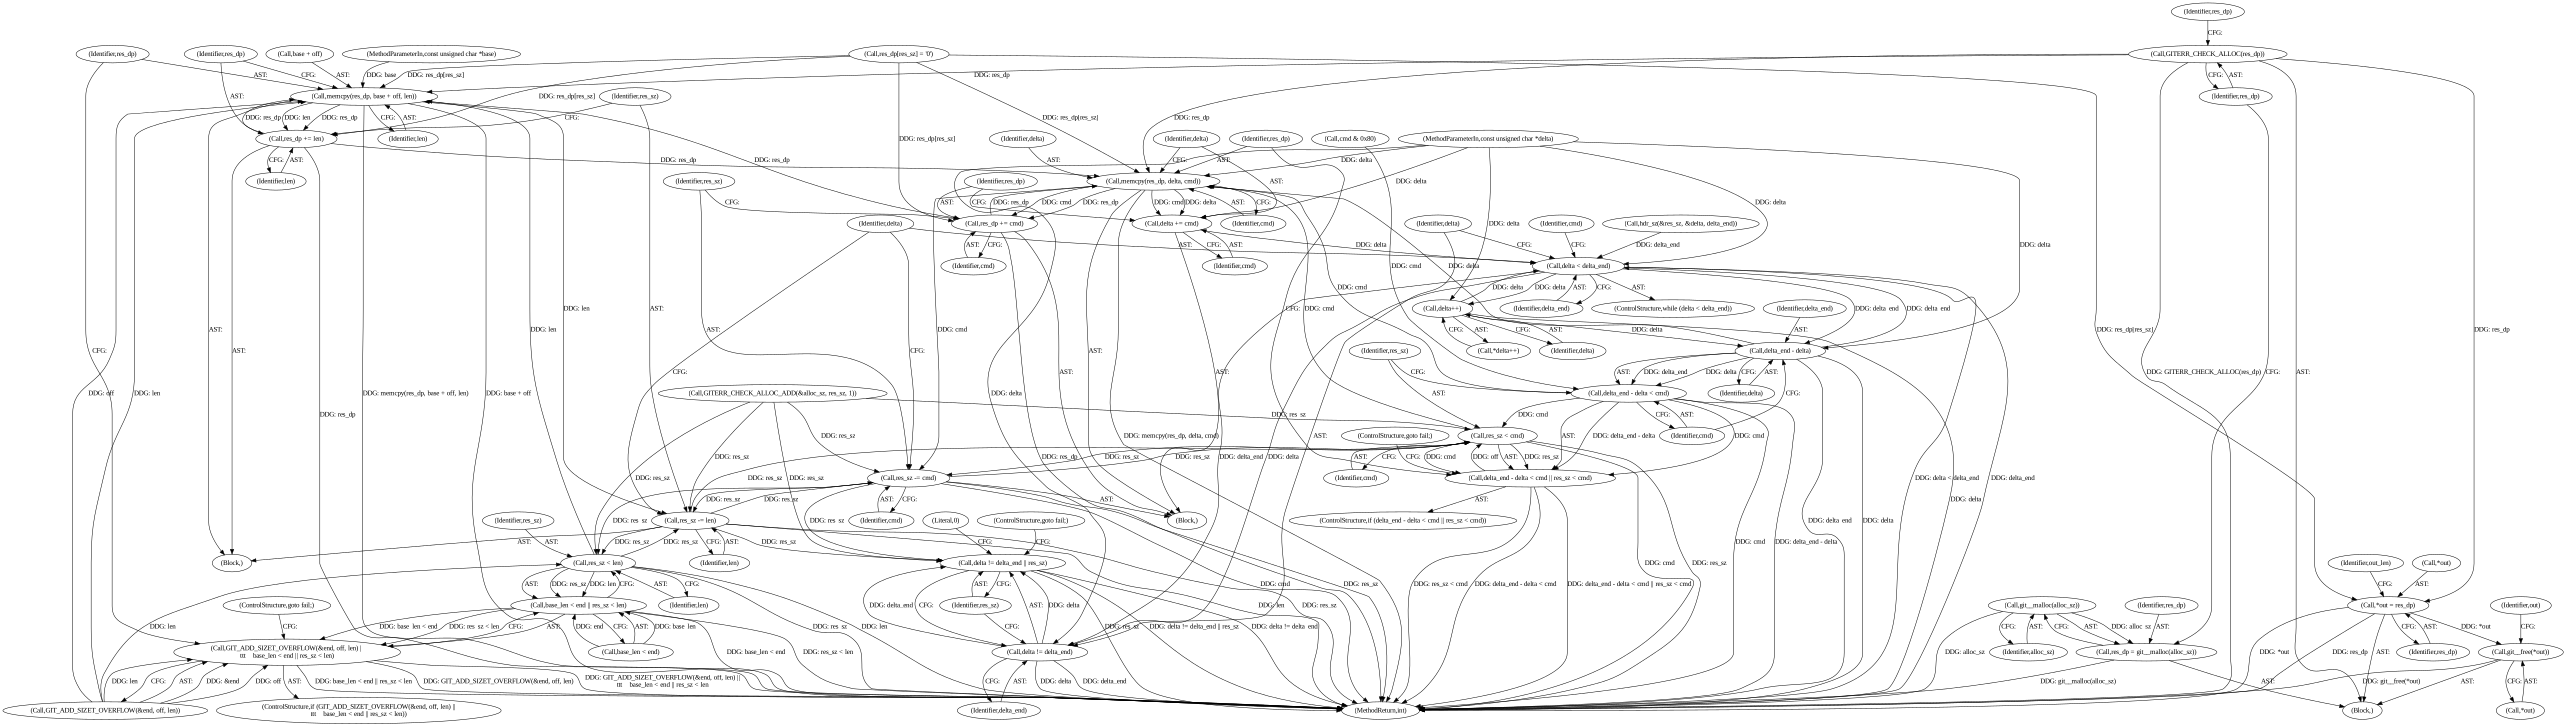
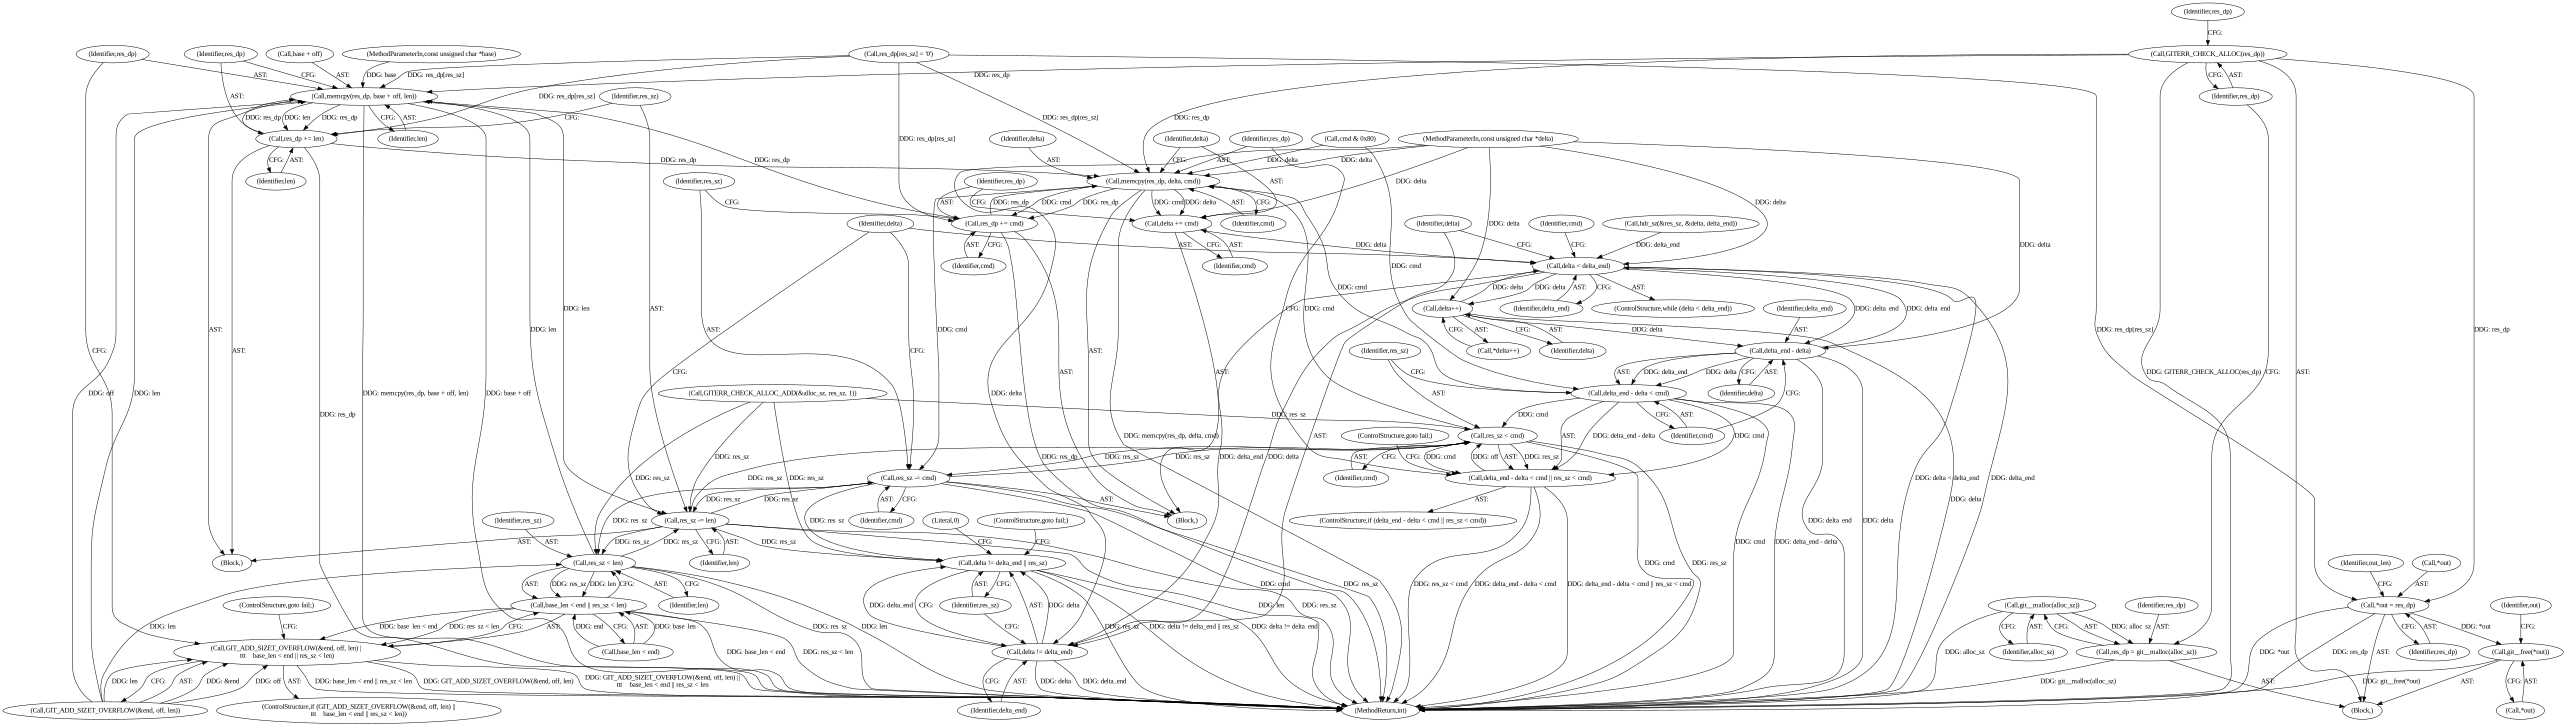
edge "(Call,delta_end - delta)" -> "(Call,memcpy(res_dp, delta, cmd))": now "(Call,cmd & 0x80)" -> "(Call,memcpy(res_dp, delta, cmd))"
edge "(Call,GITERR_CHECK_ALLOC_ADD(&alloc_sz, res_sz, 1))" -> "(Call,res_sz -= cmd)": removed, label "DDG: res_sz"
